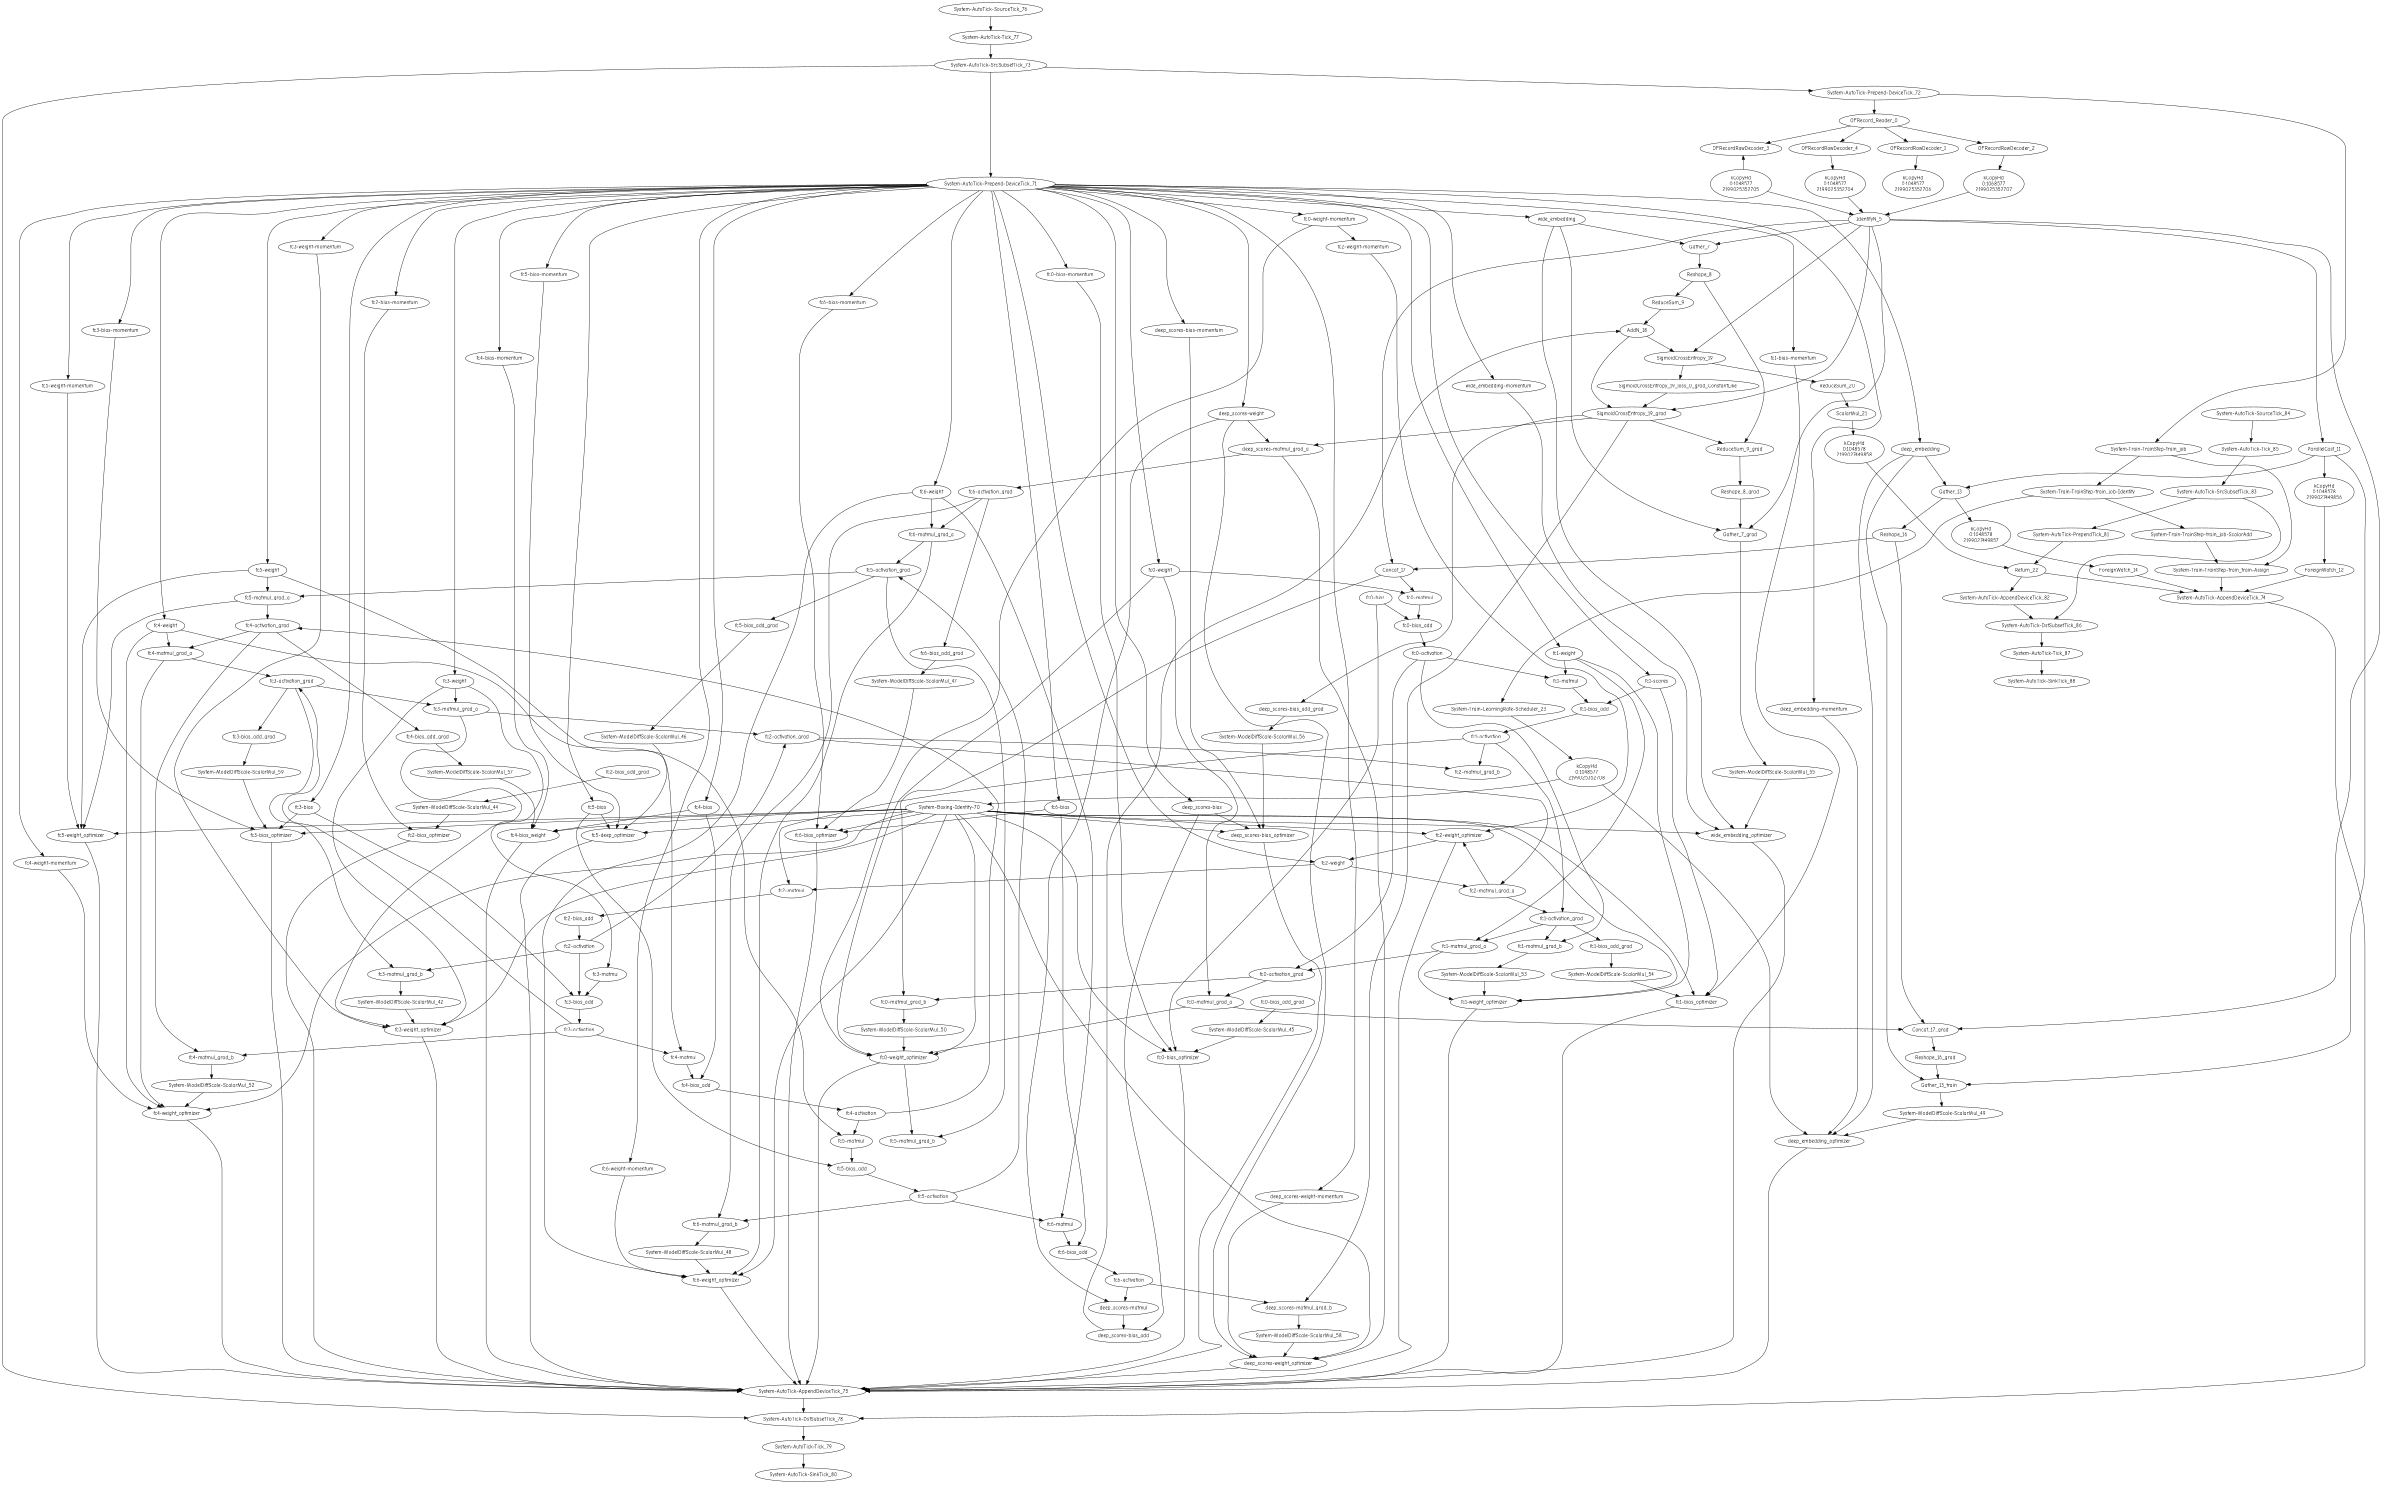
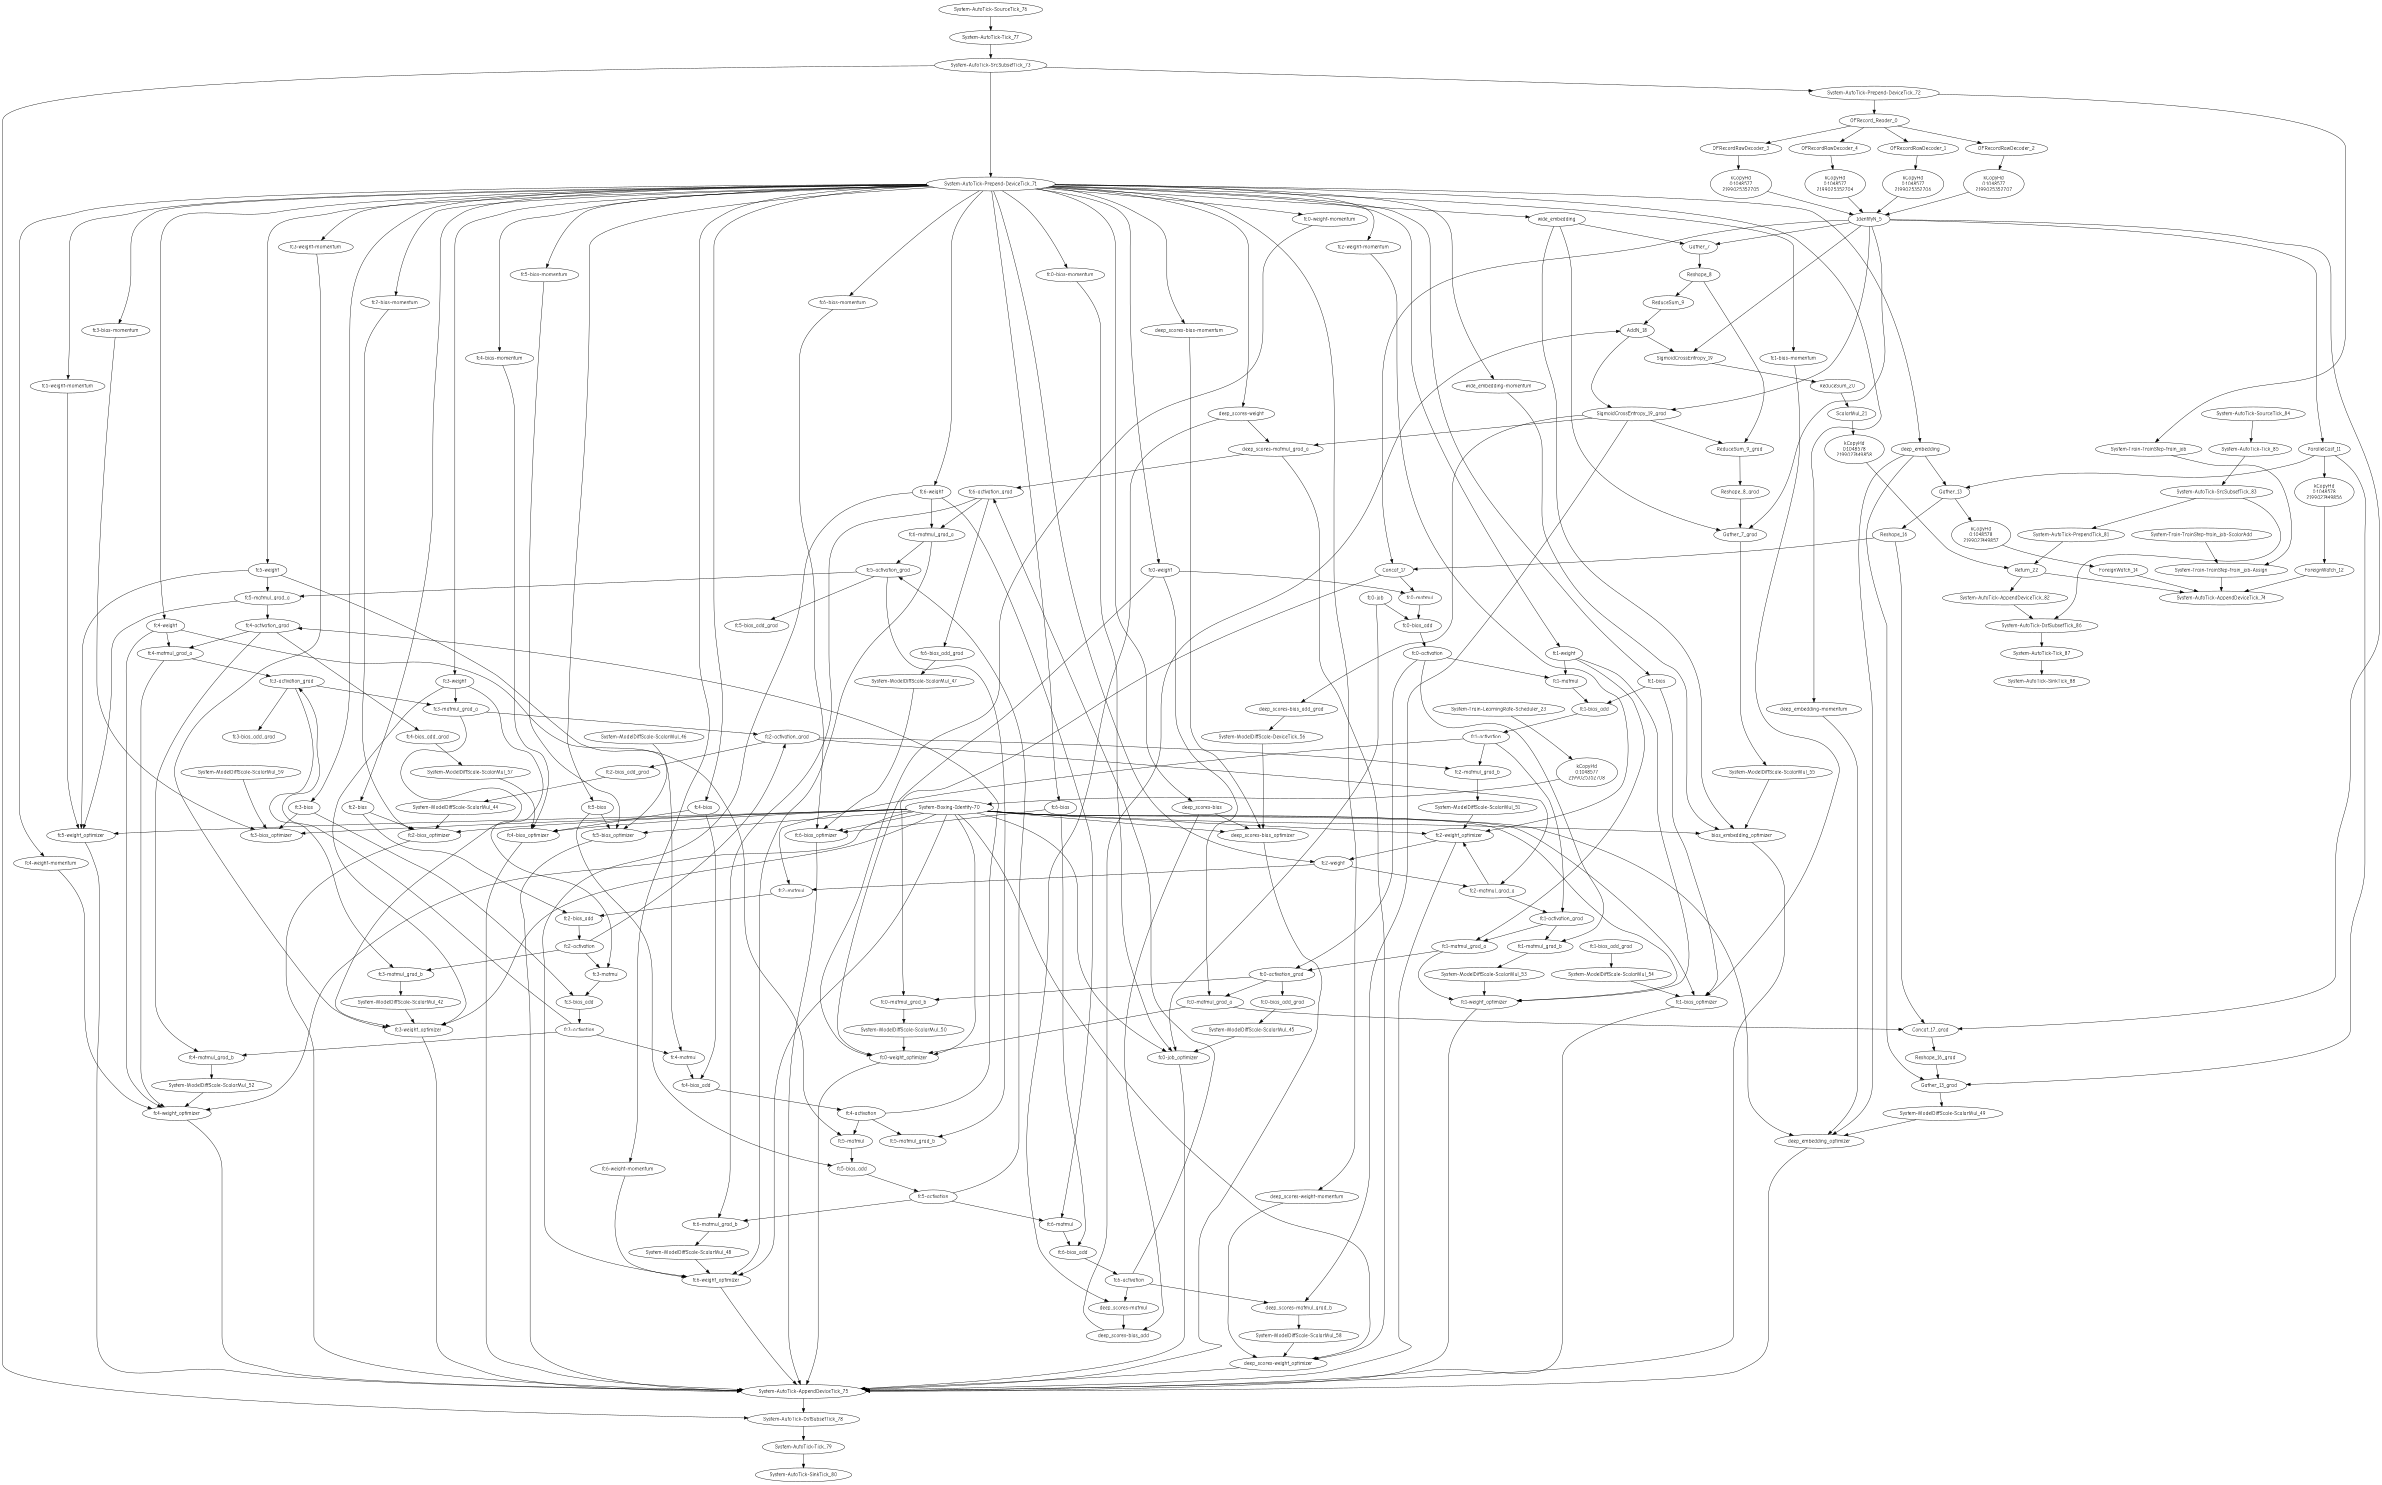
edge "kCopyHd 0:1048577 2199025352705" -> "OFRecordRawDecoder_3": reversed
node "kCopyHd 0:1068577 2199025352707": label "kCopyHd 0:1068577 2199025352707" -> "kCopyHd 0:1048577 2199025352707"
edge "kCopyHd 0:1048577 2199025352706" -> "IdentityN_5": added
edge "fc0-weight-momentum" -> "fc2-weight-momentum": now "System-AutoTick-Prepend-DeviceTick_71" -> "fc2-weight-momentum"
node "SigmoidCrossEntropy_19_loss_0_grad_ConstantLike": removed
node "System-Train-TrainStep-train_job-Identity": removed
node "System-Train-TrainStep-train_train-Assign": label "System-Train-TrainStep-train_train-Assign" -> "System-Train-TrainStep-train_job-Assign"
node "fc0-bias": label "fc0-bias" -> "fc0-job"
edge "fc5-bias_add_grad" -> "System-ModelDiffScale-ScalarMul_46": removed
node "fc1-scores": label "fc1-scores" -> "fc1-bias"
node "System-ModelDiffScale-ScalarMul_56": label "System-ModelDiffScale-ScalarMul_56" -> "System-ModelDiffScale-DeviceTick_56"
edge "fc3-bias_add_grad" -> "System-ModelDiffScale-ScalarMul_59": removed
edge "fc2-activation_grad" -> "fc2-bias_add_grad": added
node "fc2-bias": added
node "System-ModelDiffScale-ScalarMul_51": added
edge "System-Boxing-Identity-70" -> "fc2-bias_optimizer": added
node "fc4-bias_weight": label "fc4-bias_weight" -> "fc4-bias_optimizer"
node "fc5-deep_optimizer": label "fc5-deep_optimizer" -> "fc5-bias_optimizer"
node "wide_embedding_optimizer": label "wide_embedding_optimizer" -> "bias_embedding_optimizer"
edge "deep_scores-weight" -> "deep_scores-weight_optimizer": removed
edge "fc6-activation" -> "fc6-activation_grad": added
edge "fc1-activation_grad" -> "fc1-bias_add_grad": removed
edge "kCopyHd 0:1048577 2199025352708" -> "deep_embedding_optimizer": now "System-Boxing-Identity-70" -> "deep_embedding_optimizer"
edge "fc2-activation" -> "fc3-bias_add": now "fc2-activation" -> "fc3-matmul"
edge "fc0-activation_grad" -> "fc0-bias_add_grad": added
node "fc0-bias_optimizer": label "fc0-bias_optimizer" -> "fc0-job_optimizer"
node "Gather_13_train": label "Gather_13_train" -> "Gather_13_grad"
edge "fc0-weight_optimizer" -> "fc5-matmul_grad_b": now "fc4-activation" -> "fc5-matmul_grad_b"
edge "fc3-bias_optimizer" -> "System-AutoTick-AppendDeviceTick_75": removed
edge "System-AutoTick-AppendDeviceTick_74" -> "System-AutoTick-DstSubsetTick_78": removed
